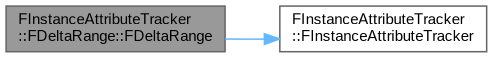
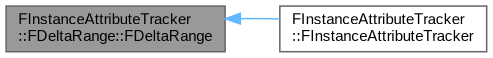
edge "FInstanceAttributeTracker ::FDeltaRange::FDeltaRange" -> "FInstanceAttributeTracker ::FInstanceAttributeTracker": reversed
